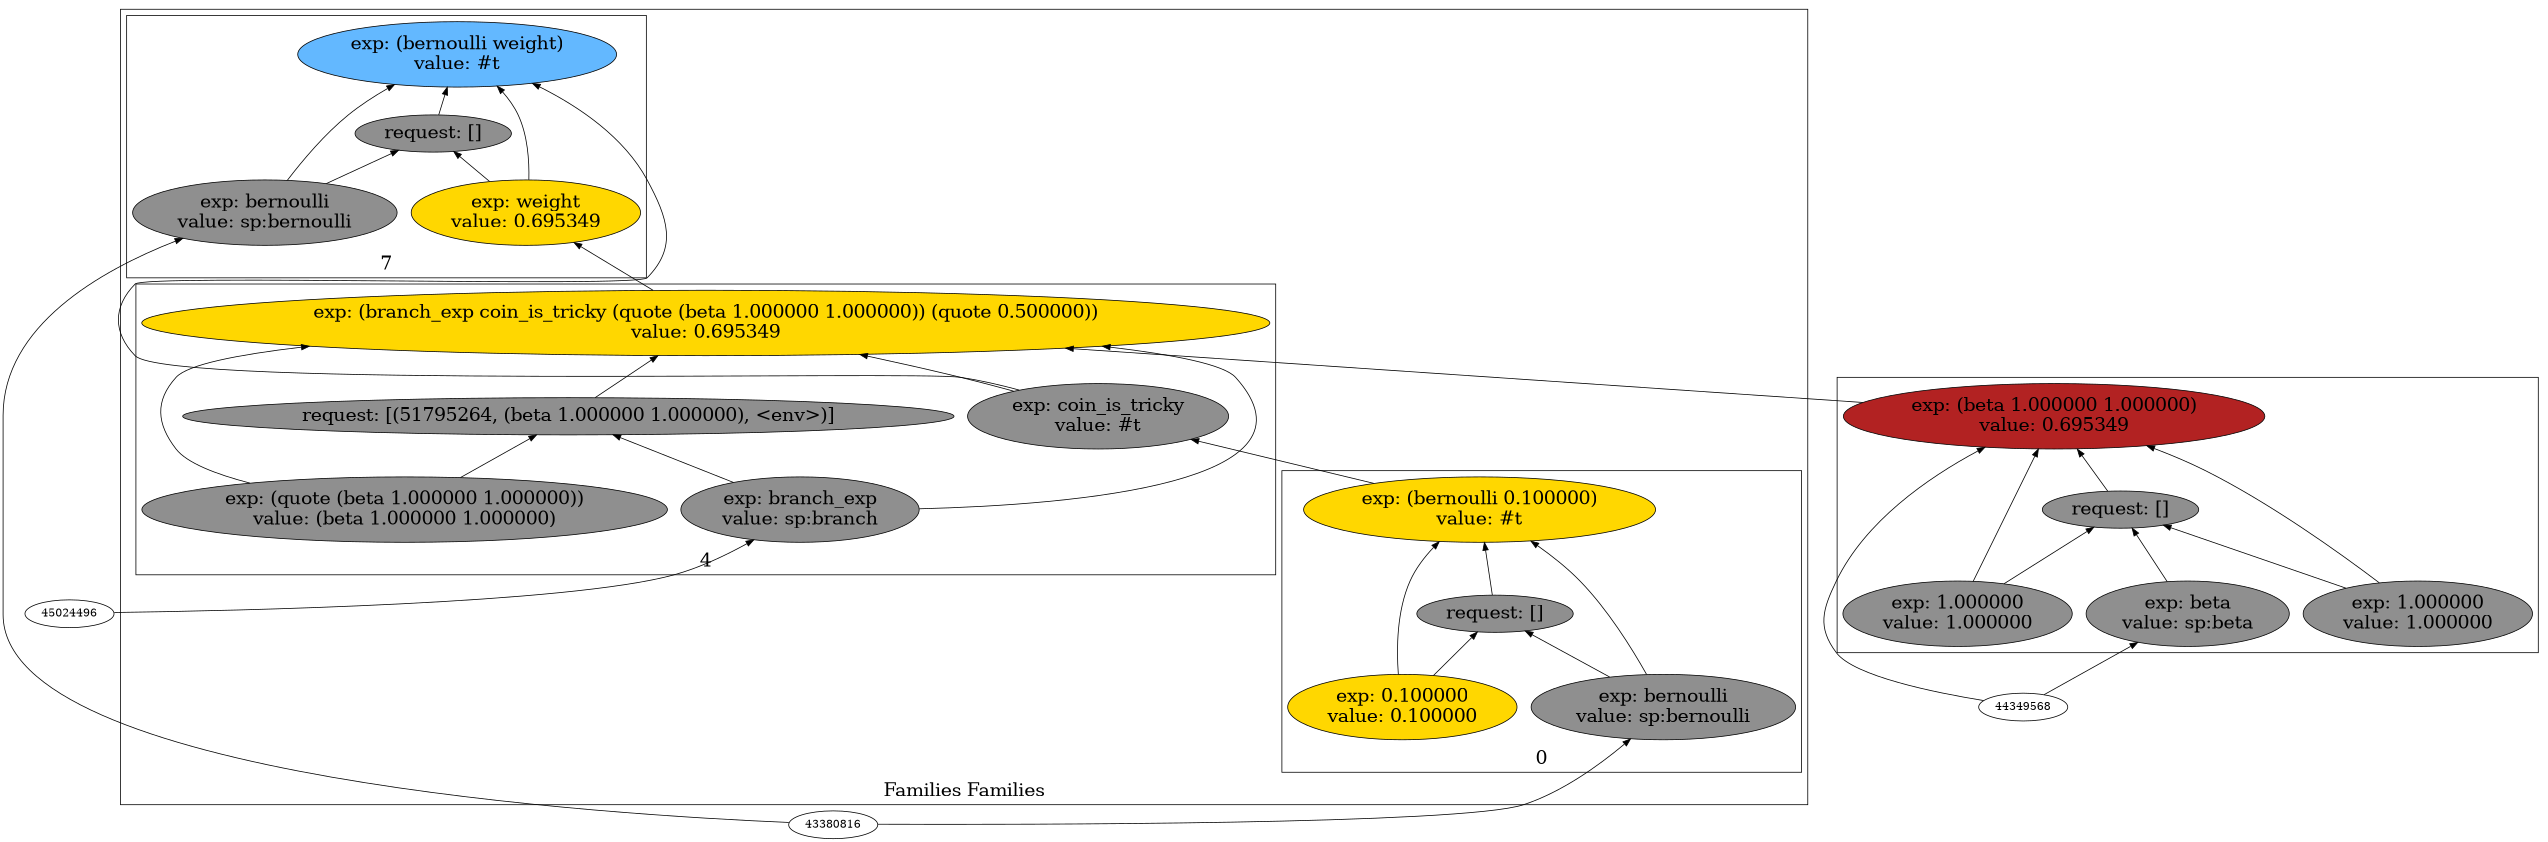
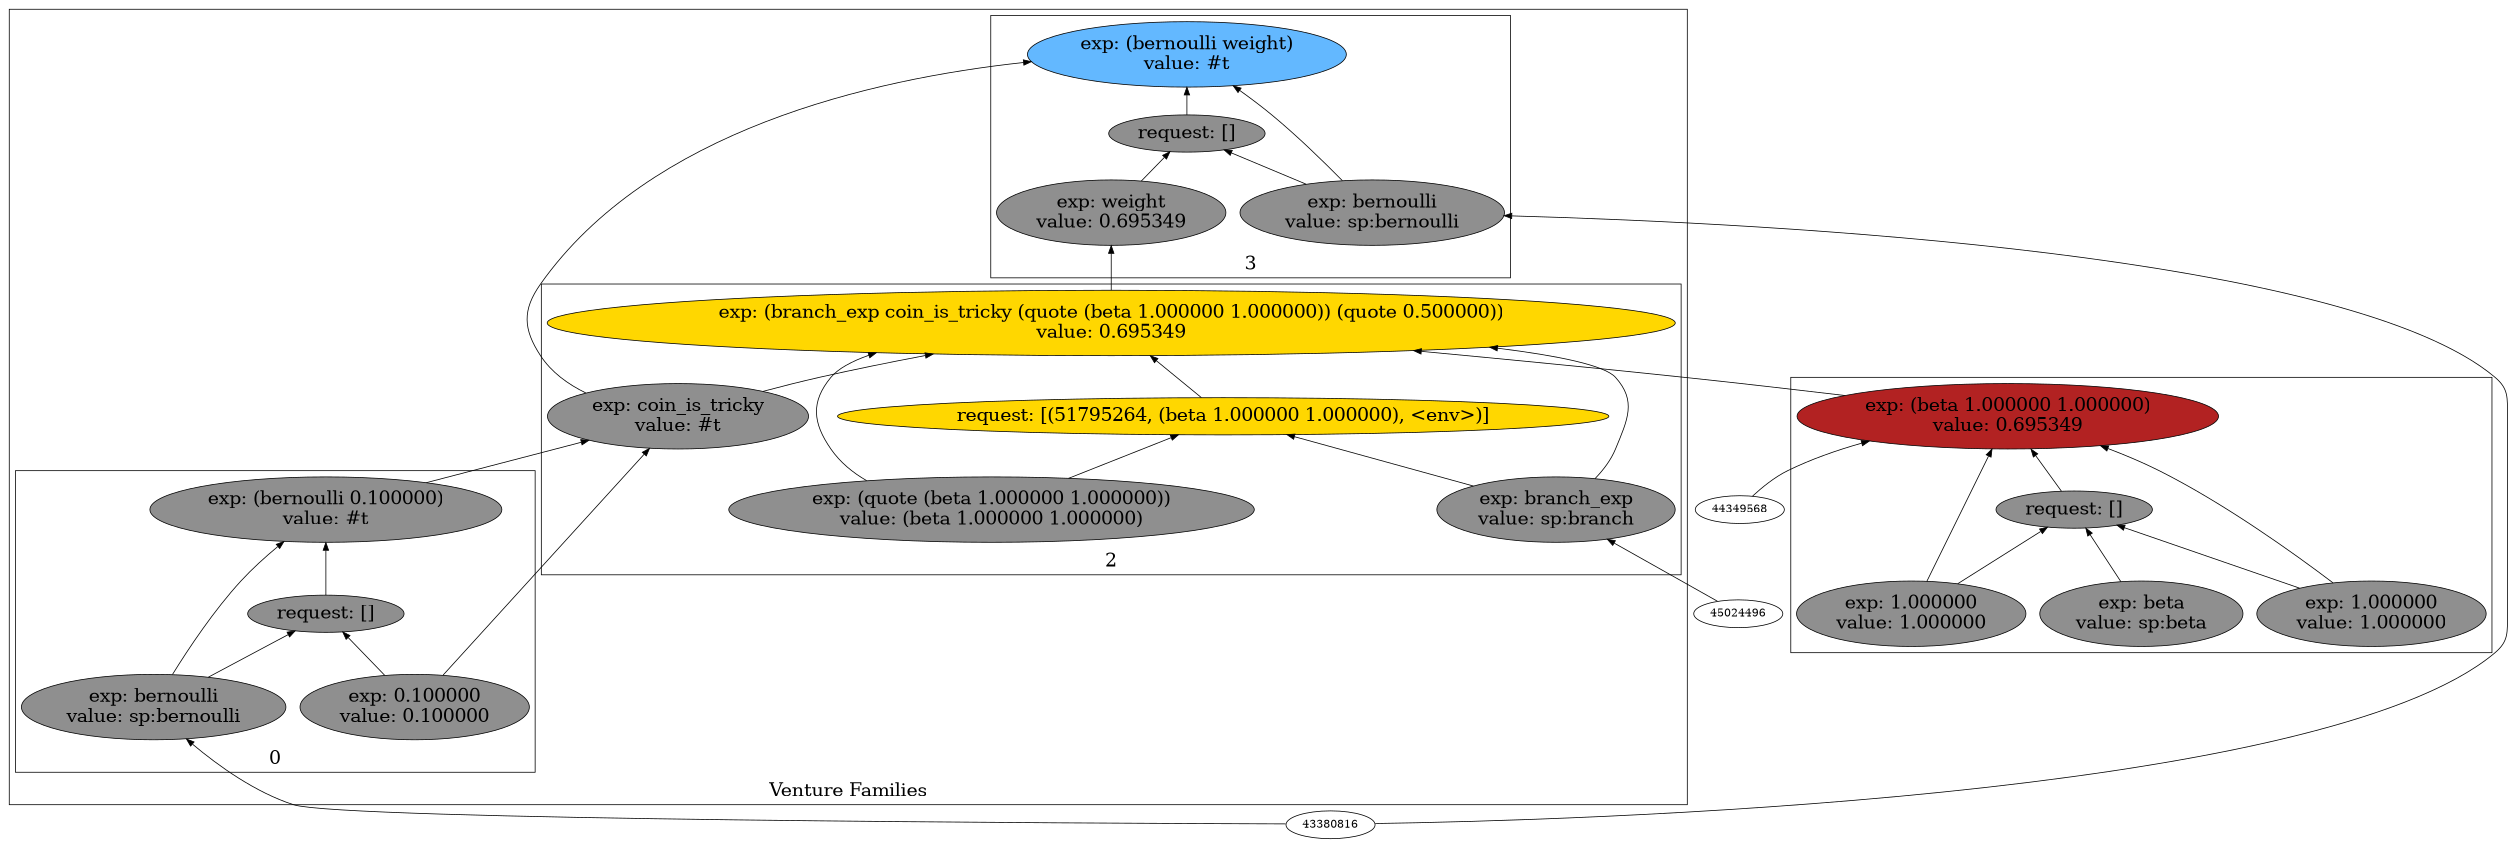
edge "exp: weight value: 0.695349" -> "exp: (bernoulli weight) value: #t": removed
node "exp: weight value: 0.695349": fillcolor gold -> grey56
cluster "7": label "7" -> "3"
node "request: [(51795264, (beta 1.000000 1.000000), <env>)]": fillcolor grey56 -> gold
node "exp: (bernoulli 0.100000) value: #t": fillcolor gold -> grey56
cluster "4": label "4" -> "2"
edge "exp: 0.100000 value: 0.100000" -> "exp: (bernoulli 0.100000) value: #t": now "exp: 0.100000 value: 0.100000" -> "exp: coin_is_tricky value: #t"
edge "44349568" -> "exp: beta value: sp:beta": removed
node "exp: 0.100000 value: 0.100000": fillcolor gold -> grey56
cluster "Families Families": label "Families Families" -> "Venture Families"
